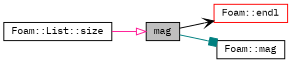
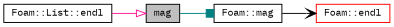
edge "mag" -> "Foam::endl": now "Foam::mag" -> "Foam::endl"
node "Foam::List::size": label "Foam::List::size" -> "Foam::List::endl"
